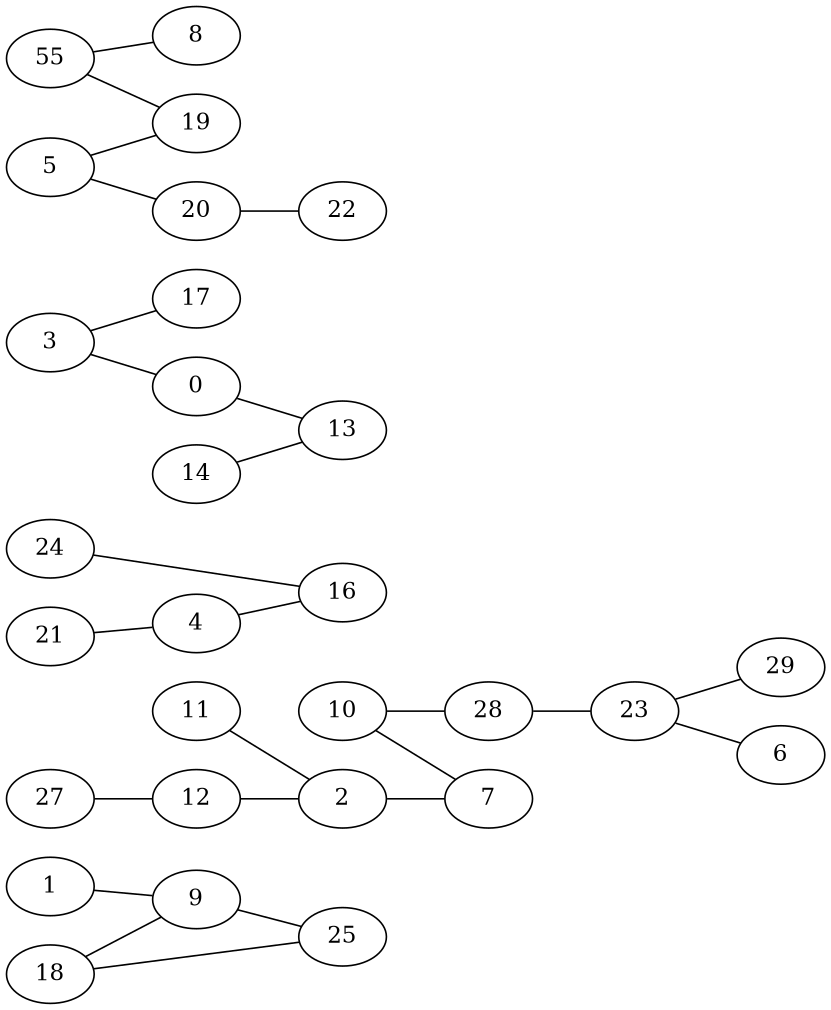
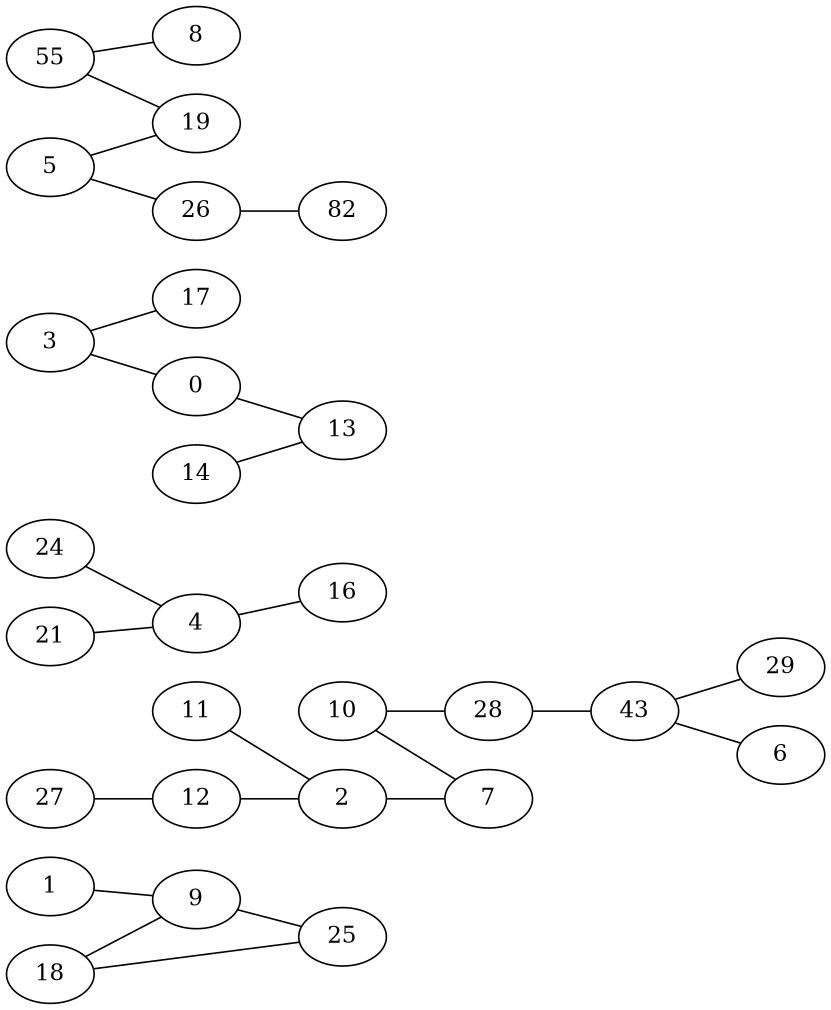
node "20": label "20" -> "26"
node "22": label "22" -> "82"
edge "24" -- "16": now "24" -- "4"
node "23": label "23" -> "43"
